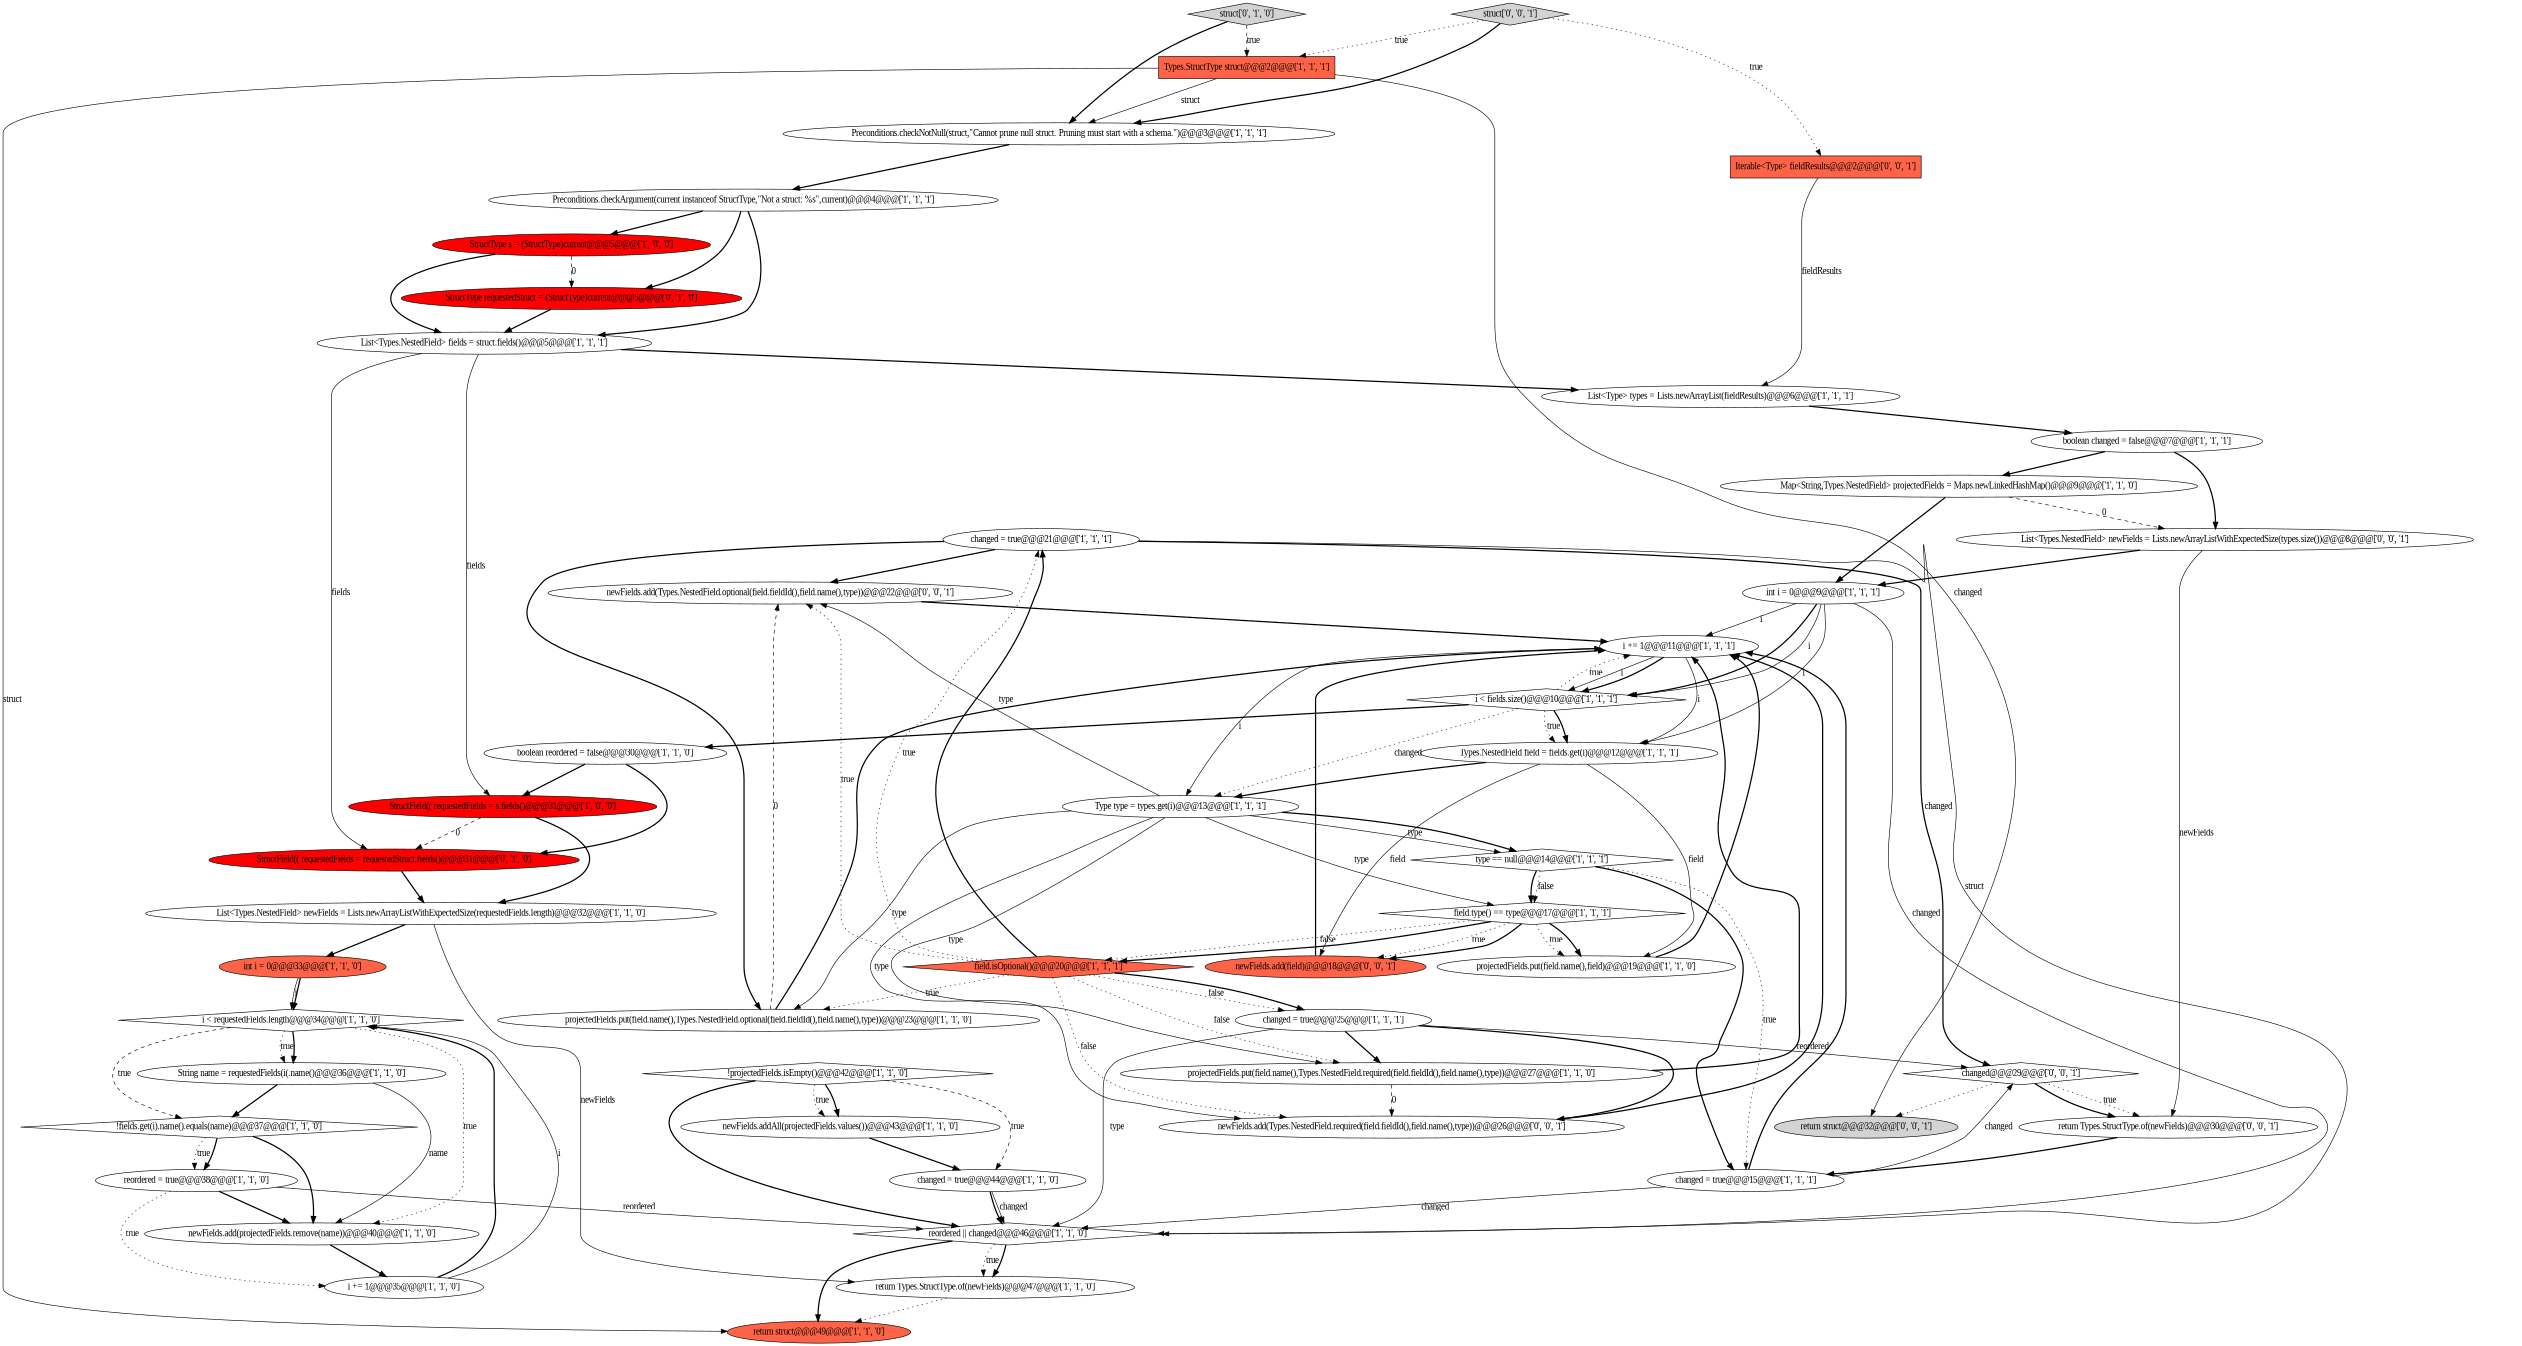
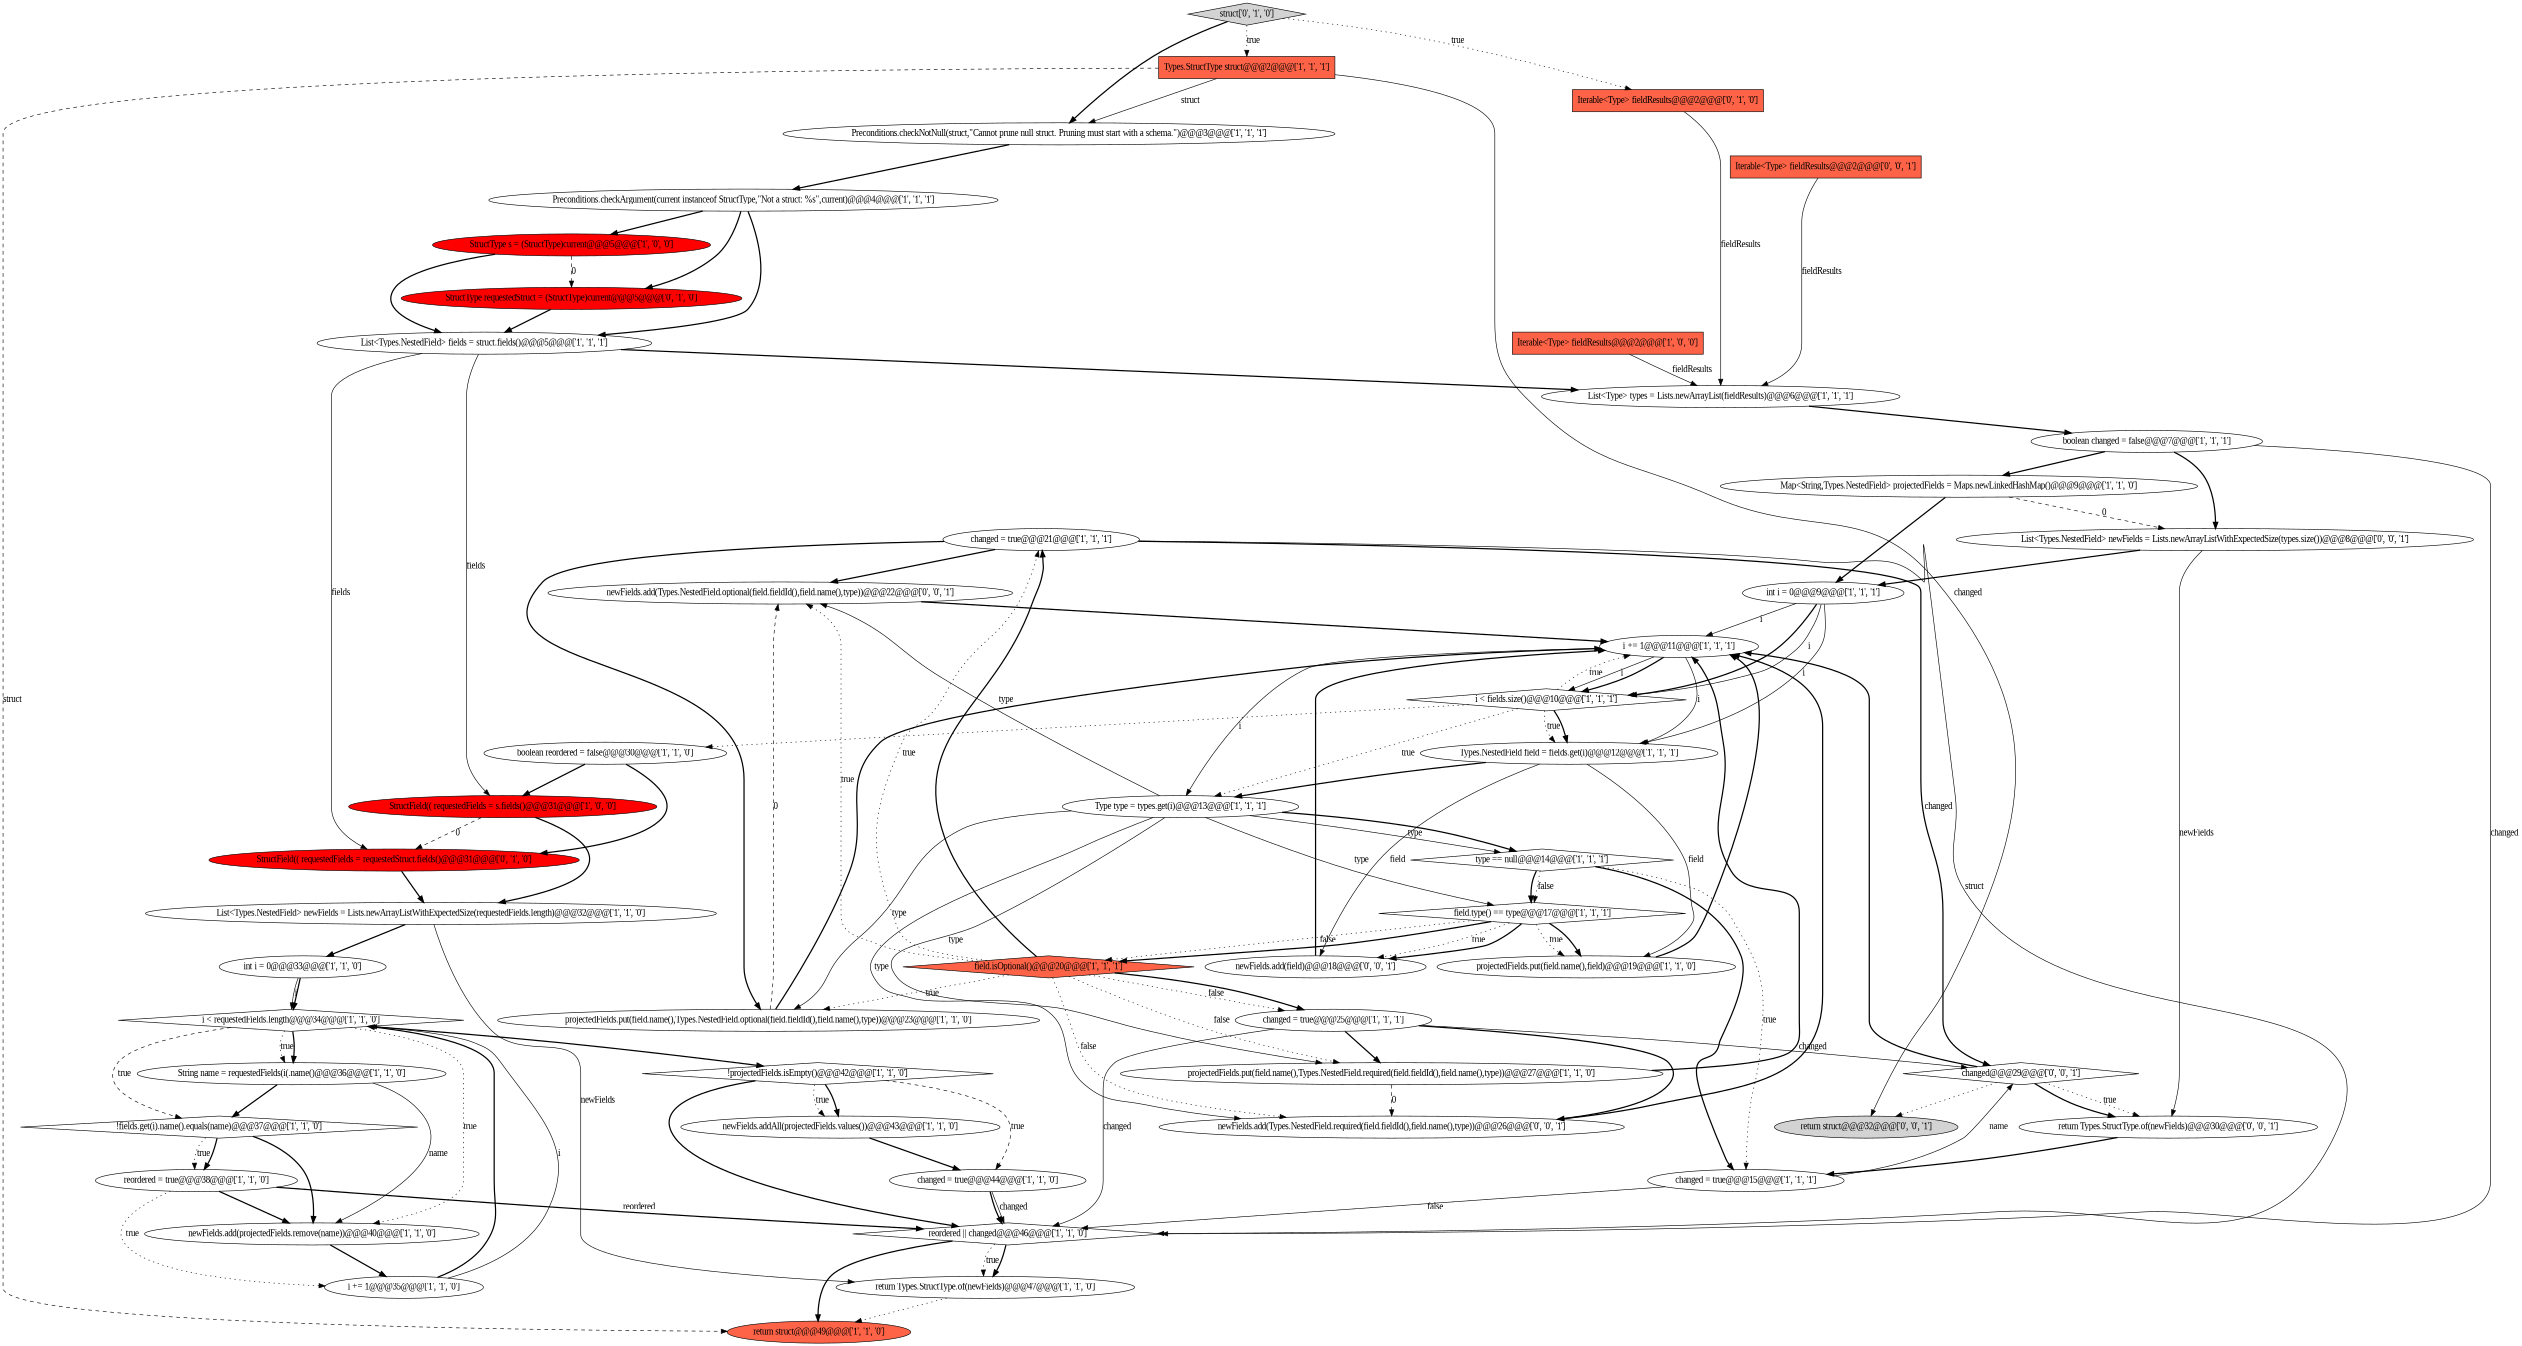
node "struct['0', '0', '1']": removed
edge "struct['0', '1', '0']" -> "Types.StructType struct@@@2@@@['1', '1', '1']": style dashed -> dotted
node "Iterable<Type> fieldResults@@@2@@@['0', '1', '0']": added
node "Iterable<Type> fieldResults@@@2@@@['1', '0', '0']": added
edge "Types.StructType struct@@@2@@@['1', '1', '1']" -> "return struct@@@49@@@['1', '1', '0']": style solid -> dashed
edge "i < fields.size()@@@10@@@['1', '1', '1']" -> "boolean reordered = false@@@30@@@['1', '1', '0']": style bold -> dotted
edge "i < fields.size()@@@10@@@['1', '1', '1']" -> "Type type = types.get(i)@@@13@@@['1', '1', '1']": label "changed" -> "true"
edge "changed = true@@@15@@@['1', '1', '1']" -> "i += 1@@@11@@@['1', '1', '1']": now "changed@@@29@@@['0', '0', '1']" -> "i += 1@@@11@@@['1', '1', '1']"
node "int i = 0@@@33@@@['1', '1', '0']": fillcolor tomato -> white
node "newFields.add(field)@@@18@@@['0', '0', '1']": fillcolor tomato -> white
edge "i < requestedFields.length@@@34@@@['1', '1', '0']" -> "!projectedFields.isEmpty()@@@42@@@['1', '1', '0']": added
edge "changed = true@@@25@@@['1', '1', '1']" -> "changed@@@29@@@['0', '0', '1']": label "reordered" -> "changed"
edge "changed = true@@@25@@@['1', '1', '1']" -> "reordered || changed@@@46@@@['1', '1', '0']": label "type" -> "changed"
edge "changed = true@@@15@@@['1', '1', '1']" -> "changed@@@29@@@['0', '0', '1']": label "changed" -> "name"
edge "int i = 0@@@9@@@['1', '1', '1']" -> "reordered || changed@@@46@@@['1', '1', '0']": now "boolean changed = false@@@7@@@['1', '1', '1']" -> "reordered || changed@@@46@@@['1', '1', '0']"
edge "changed = true@@@15@@@['1', '1', '1']" -> "reordered || changed@@@46@@@['1', '1', '0']": label "changed" -> "false"
edge "reordered = true@@@38@@@['1', '1', '0']" -> "reordered || changed@@@46@@@['1', '1', '0']": style solid -> bold
